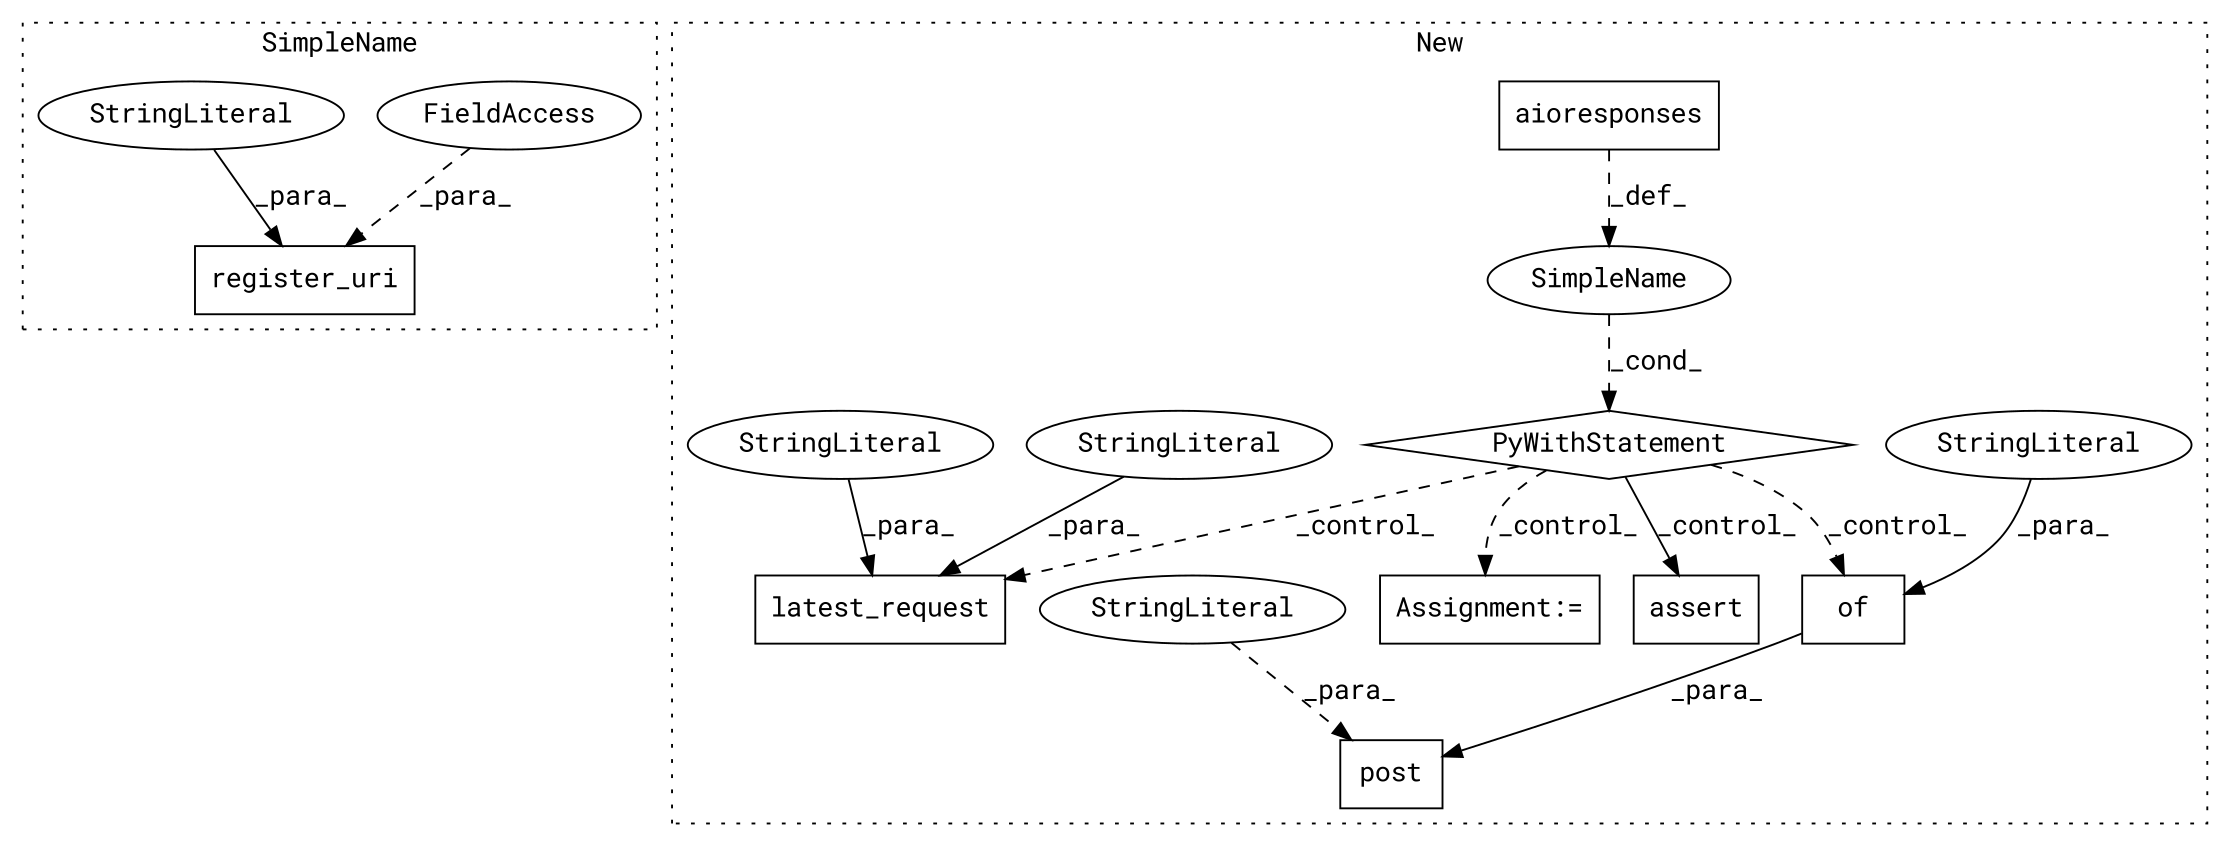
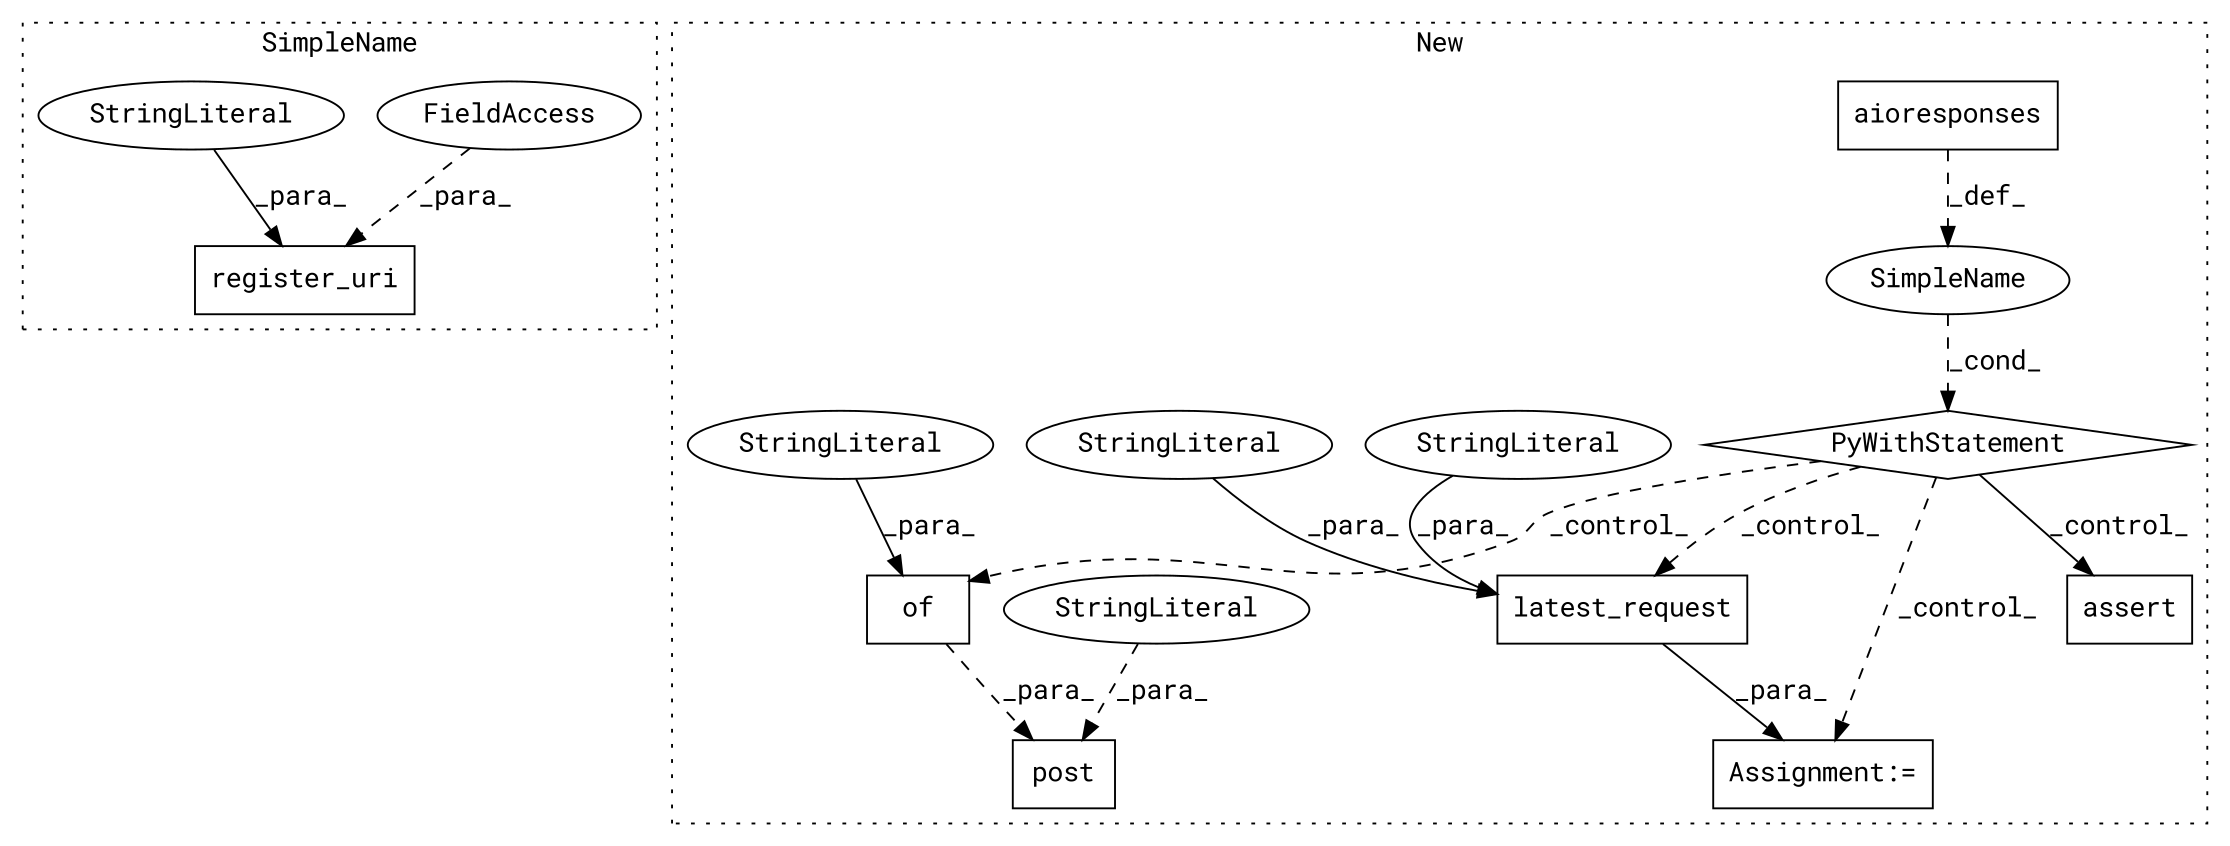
edge "latest_request" -> "Assignment:=": added, label "_para_"
edge "of" -> "post": style solid -> dashed
